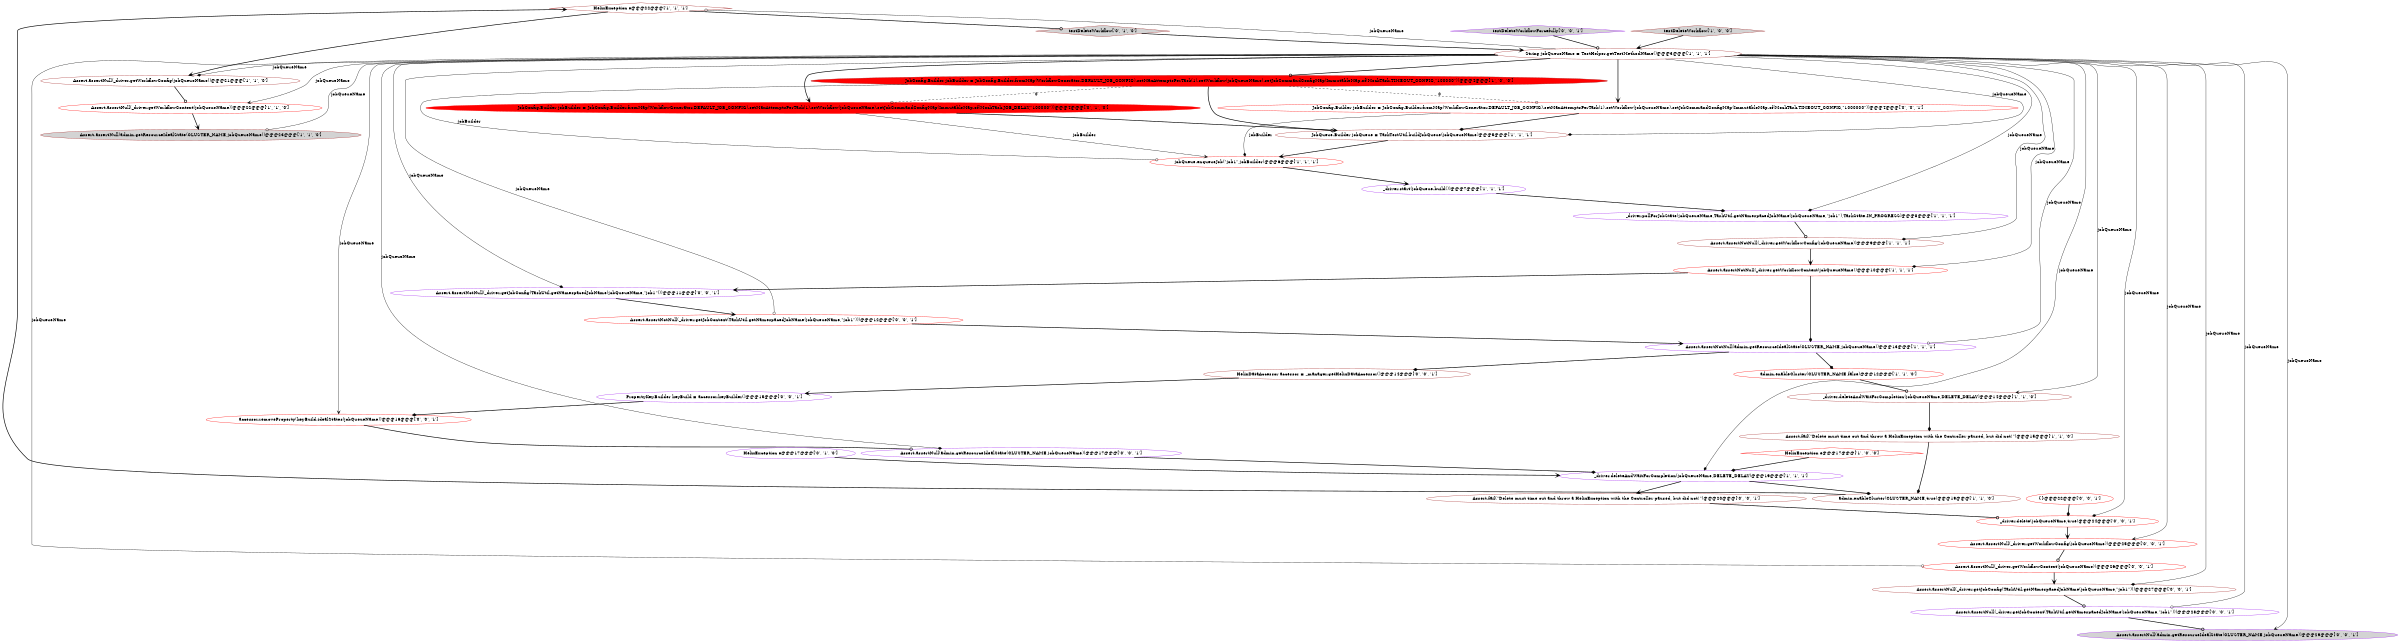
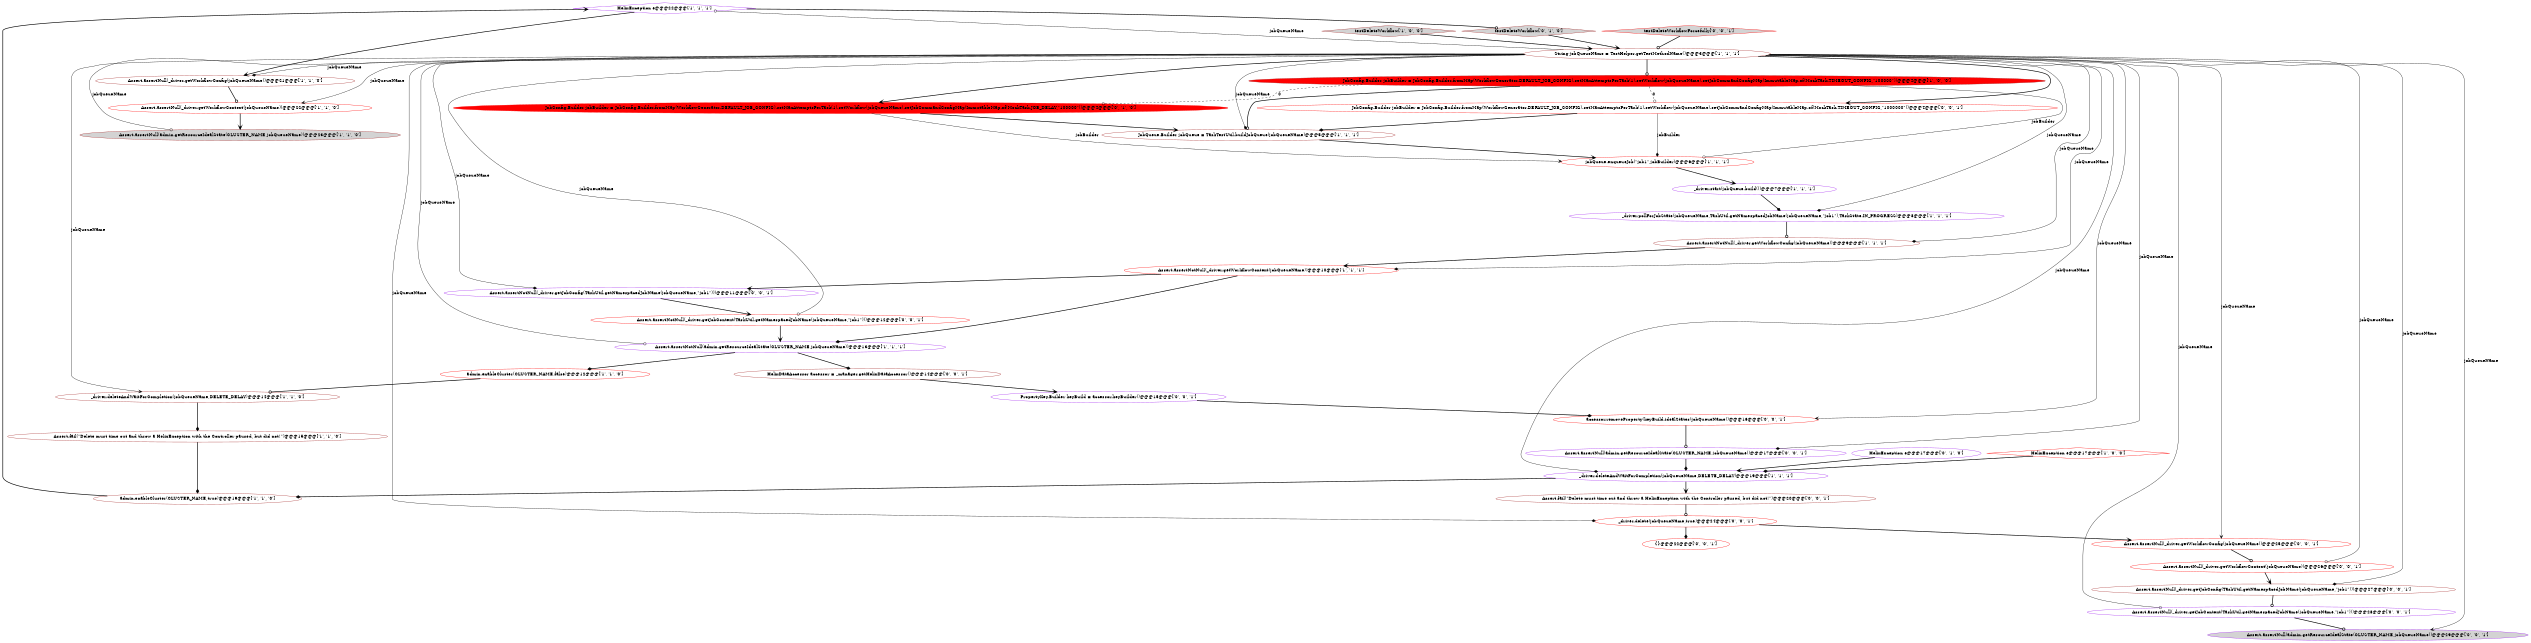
node "HelixException e@@@22@@@['1', '1', '1']": color brown -> purple
node "testDeleteWorkflowForcefully['0', '0', '1']": color purple -> red
edge "{}@@@22@@@['0', '0', '1']" -> "_driver.delete(jobQueueName,true)@@@24@@@['0', '0', '1']": reversed
